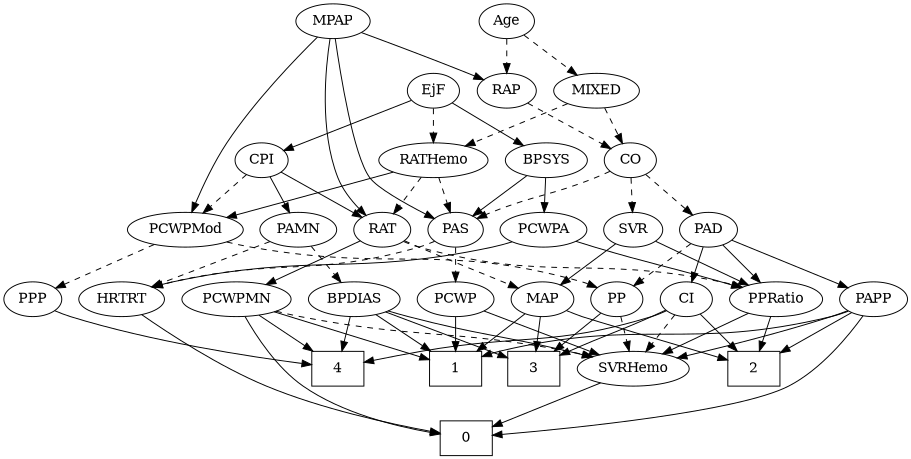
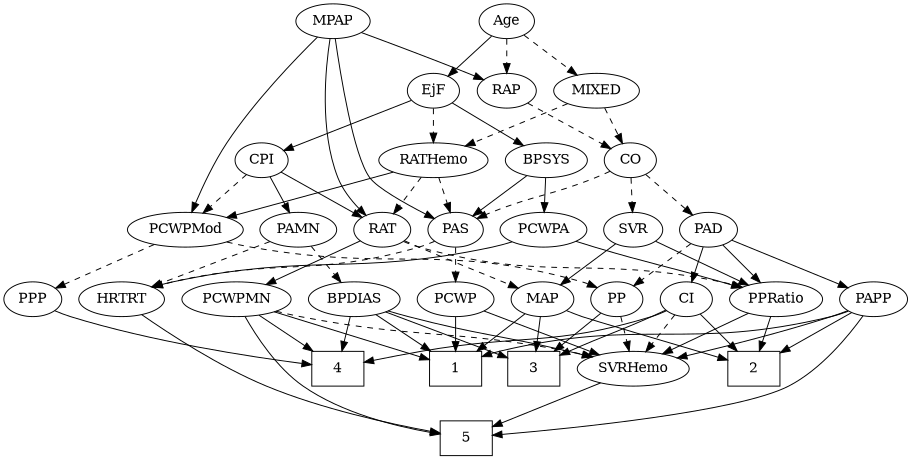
edge "Age" -> "EjF": added
node "0": label "0" -> "5"
